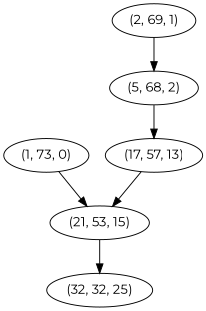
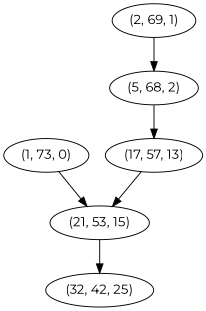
node "(32, 32, 25)": label "(32, 32, 25)" -> "(32, 42, 25)"
